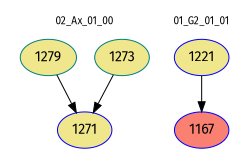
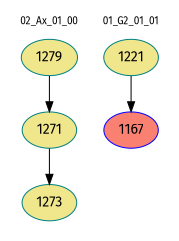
node "1221": color blue -> teal
edge "1273" -> "1271": reversed
node "1271": color blue -> teal
